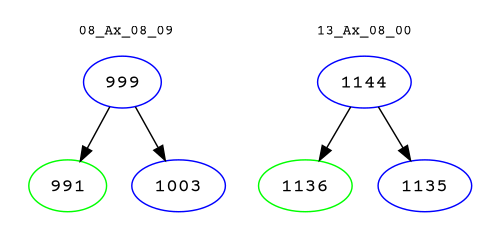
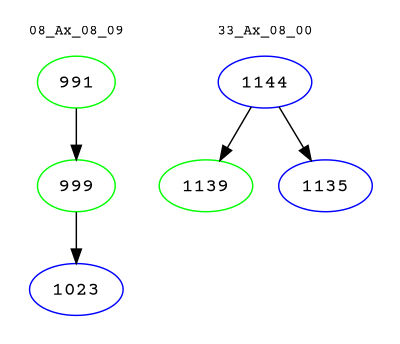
cluster "13_Ax_08_00": label "13_Ax_08_00" -> "33_Ax_08_00"
node "999": color blue -> green
edge "999" -> "991": reversed
node "1003": label "1003" -> "1023"
node "1136": label "1136" -> "1139"
